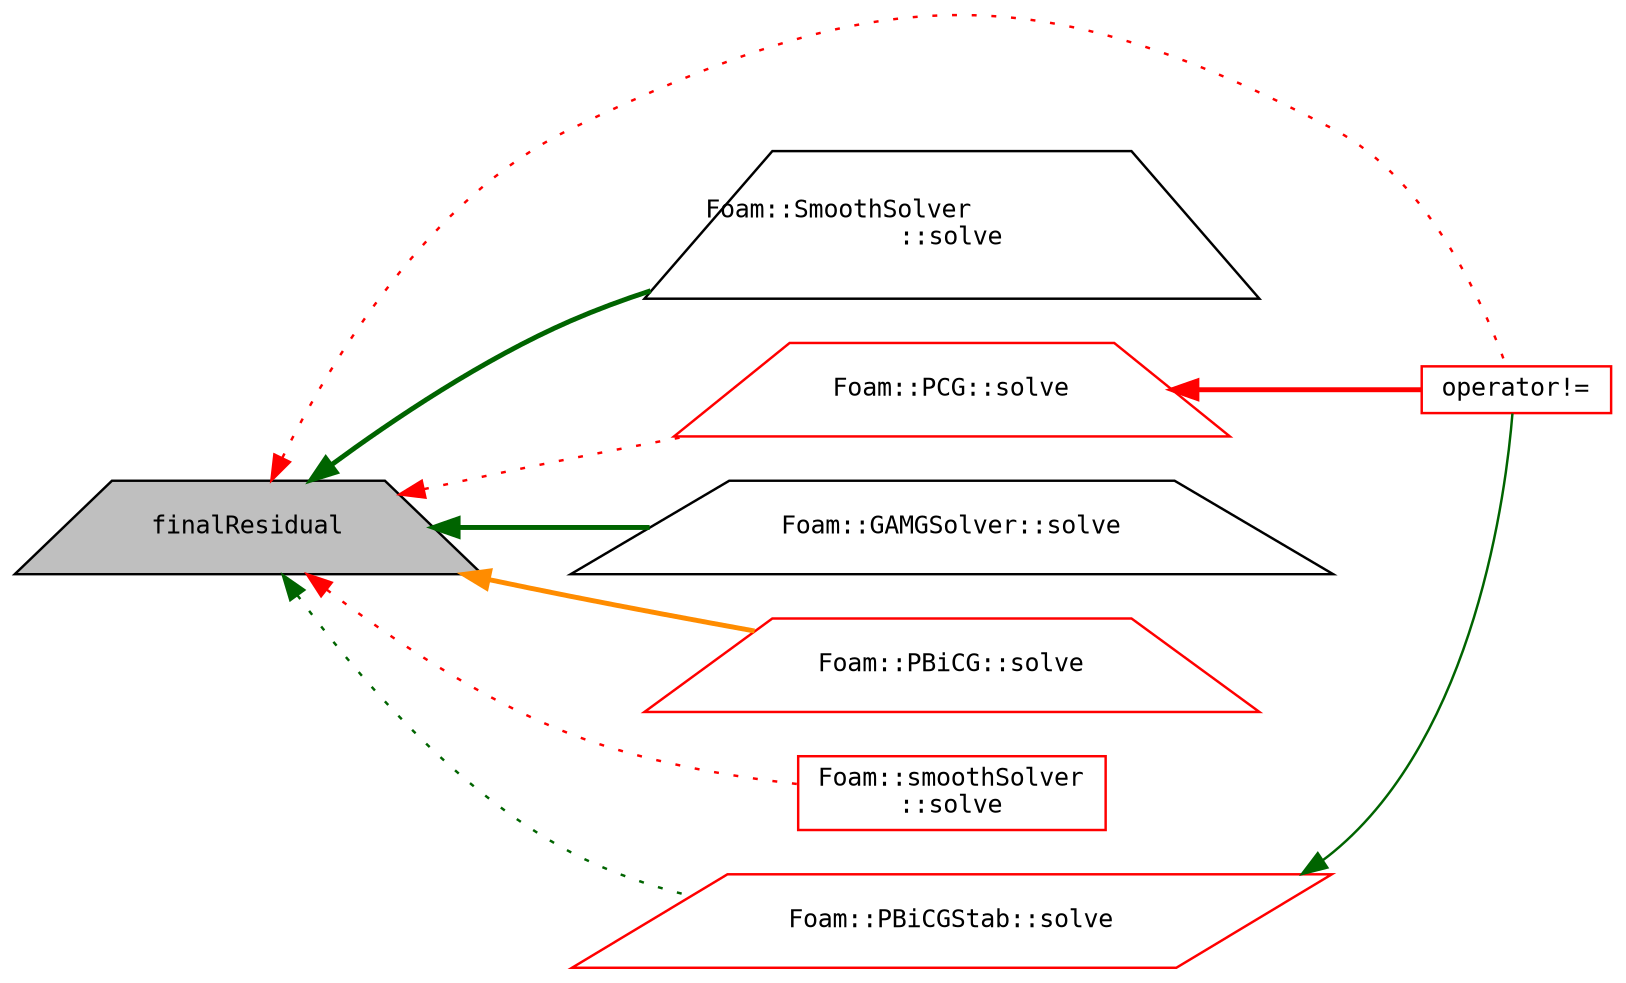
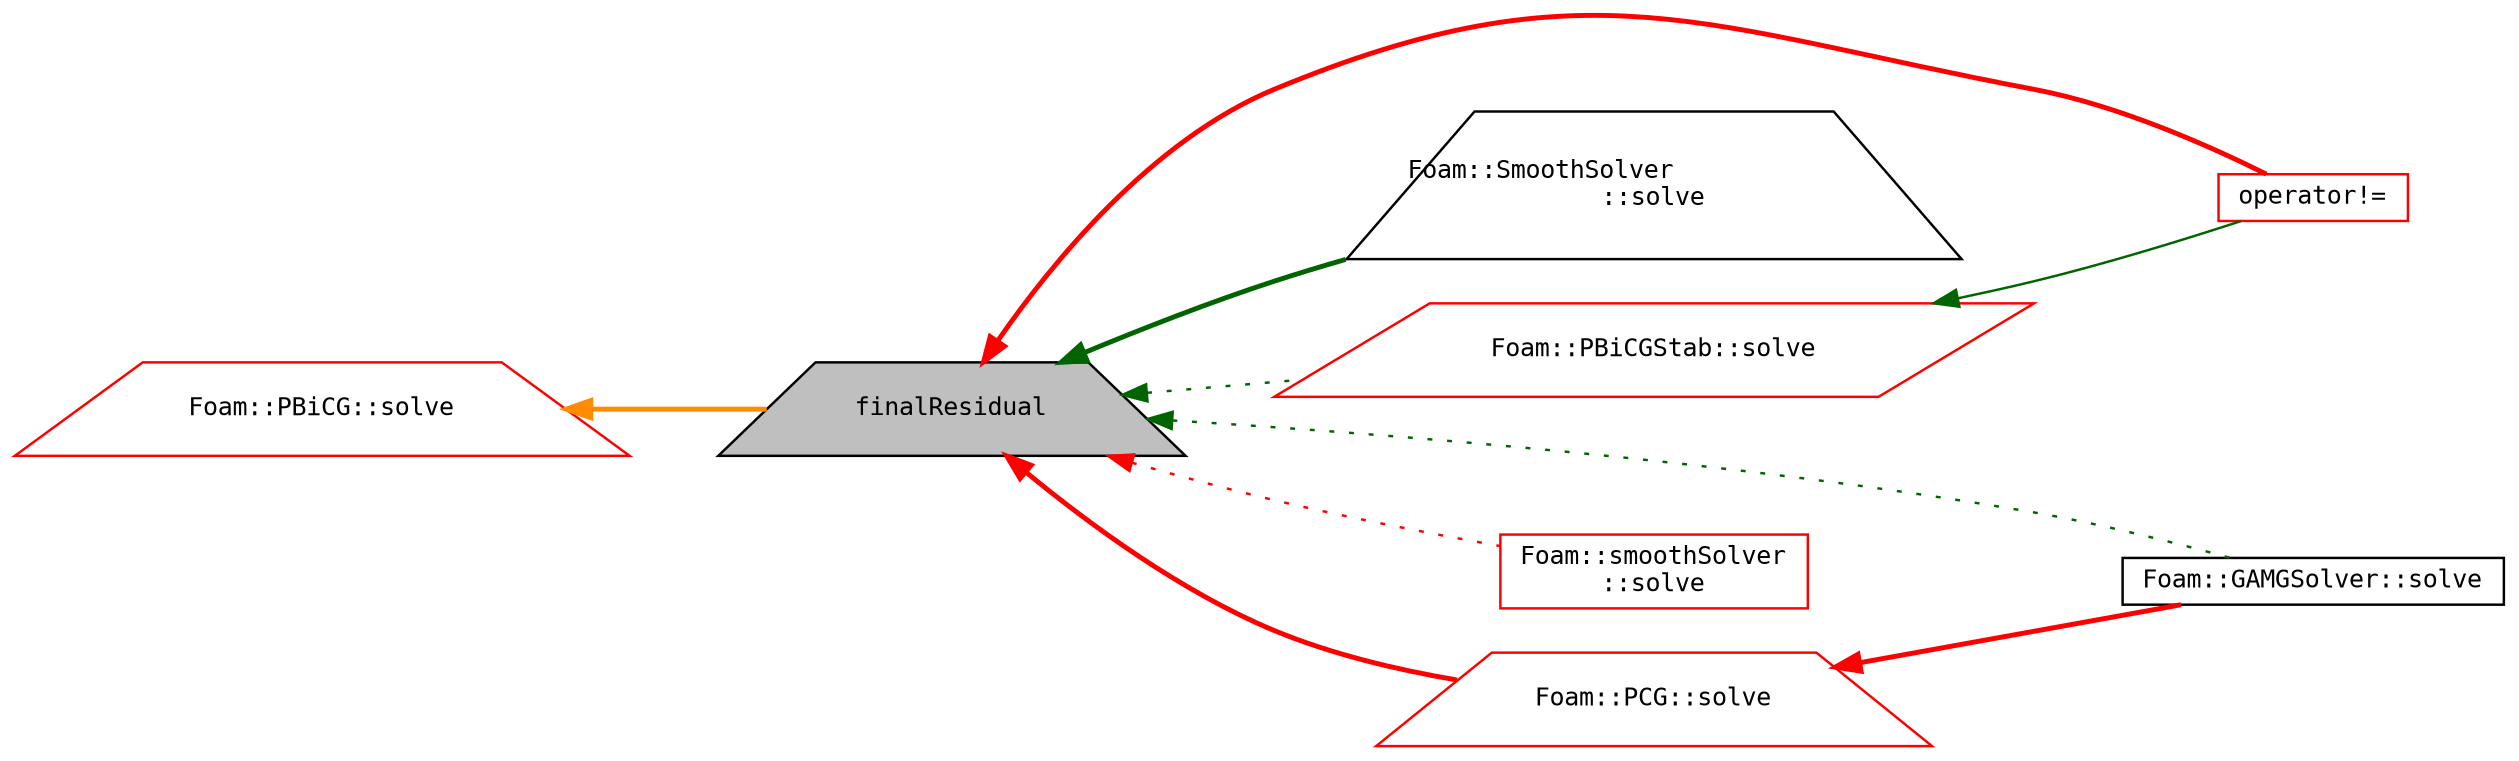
edge "operator!=" -> "finalResidual": style dotted -> bold
edge "operator!=" -> "Foam::PCG::solve": now "Foam::GAMGSolver::solve" -> "Foam::PCG::solve"
edge "Foam::PCG::solve" -> "finalResidual": style dotted -> bold
edge "Foam::GAMGSolver::solve" -> "finalResidual": style bold -> dotted
node "Foam::GAMGSolver::solve": shape trapezium -> box
edge "Foam::PBiCG::solve" -> "finalResidual": reversed
